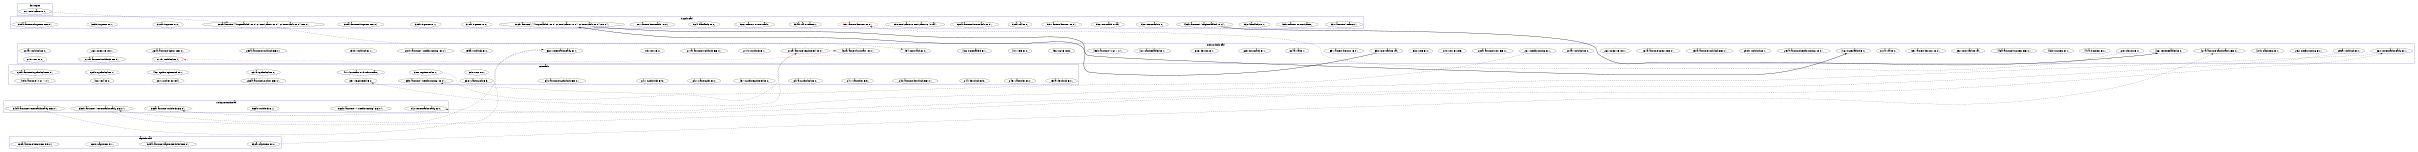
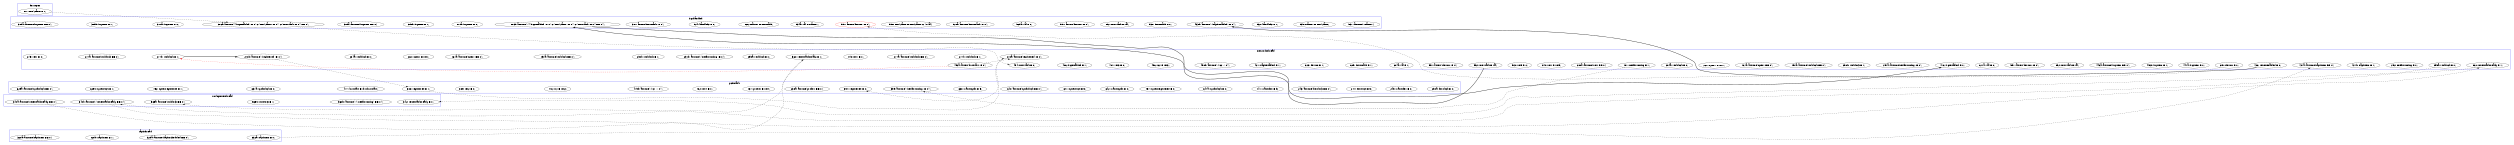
cluster "irq_thread": label "irq_thread" -> "irq_handled"
edge "278a: assume(registered != 0);" -> "492a: assert(hw_start != 0);": reversed
node "427a: assume(napi_status == 0);": label "427a: assume(napi_status == 0);" -> "427a: assume(napi_sem == 0);"
node "278b: assume(!(registered != 0));": added
edge "433b: assume(!(napi_enabled != 0));" -> "426: reset_enabled = 0;": reversed
node "476: rc1 = ret2;": added
node "350b: assume(!(reset_task_ready == 0));": label "350b: assume(!(reset_task_ready == 0));" -> "340b: assume(!(reset_task_ready == 0));"
node "328a: assume(sem_sem == 0);": label "328a: assume(sem_sem == 0);" -> "328a: assume(napi_sem == 0);"
